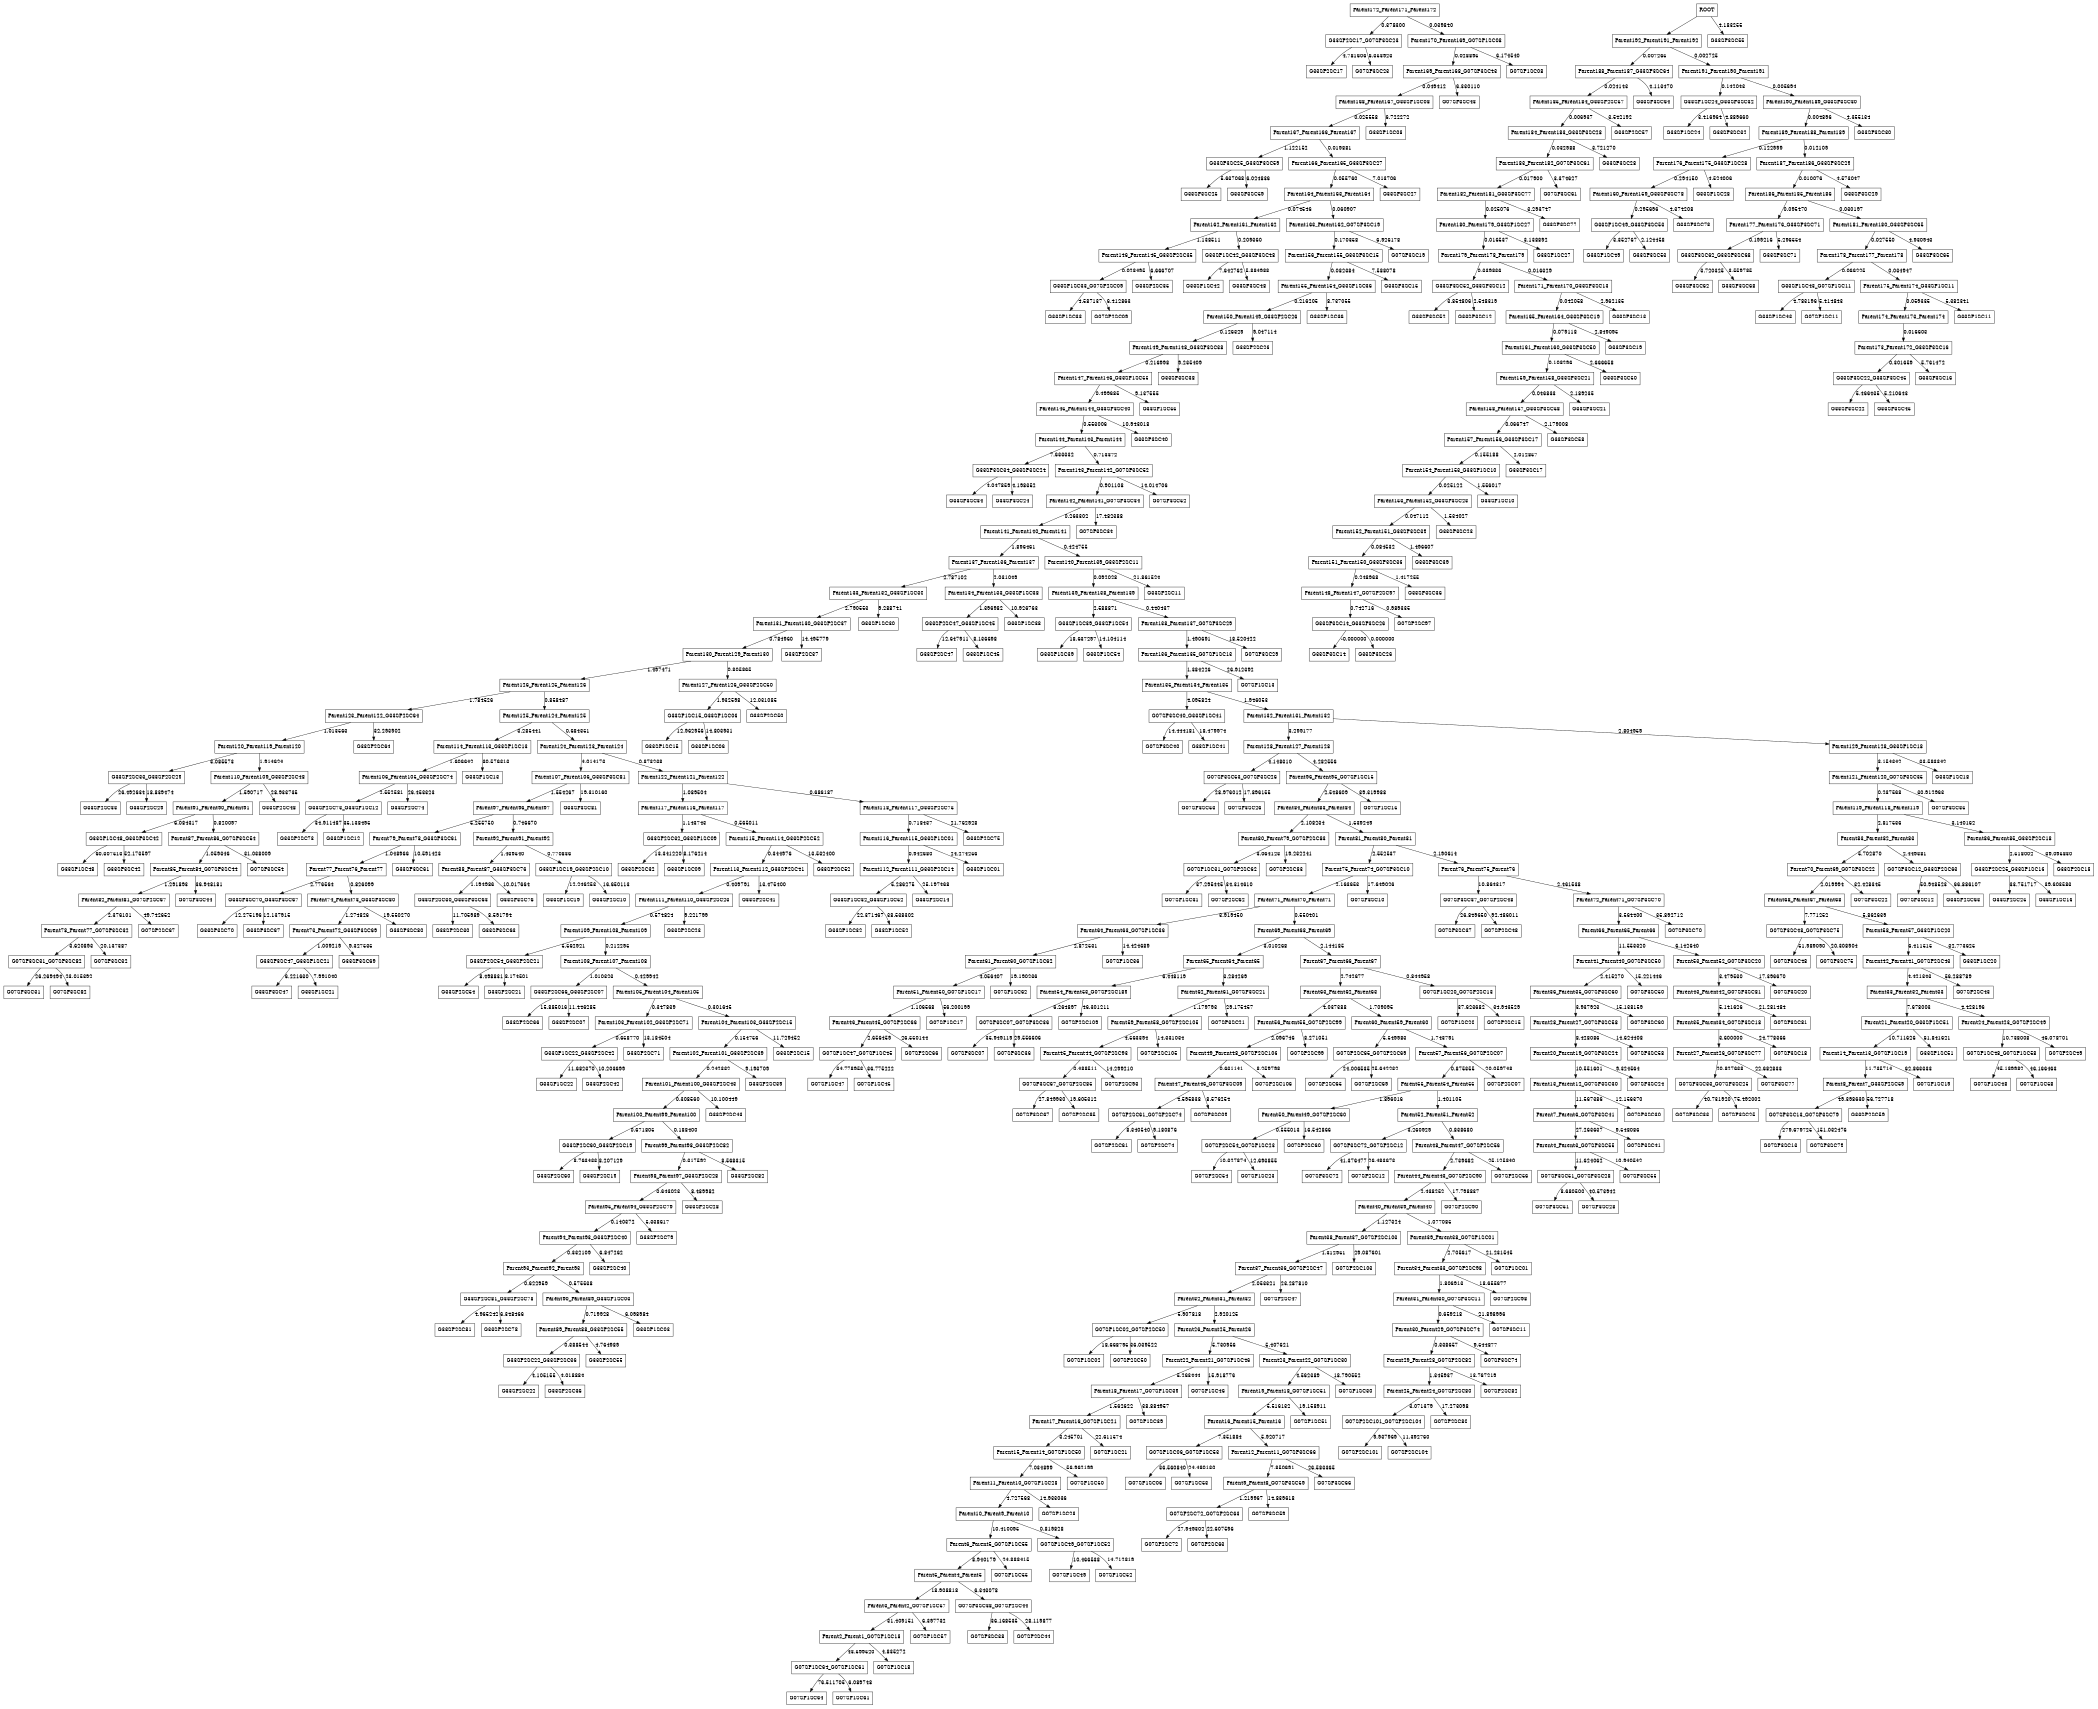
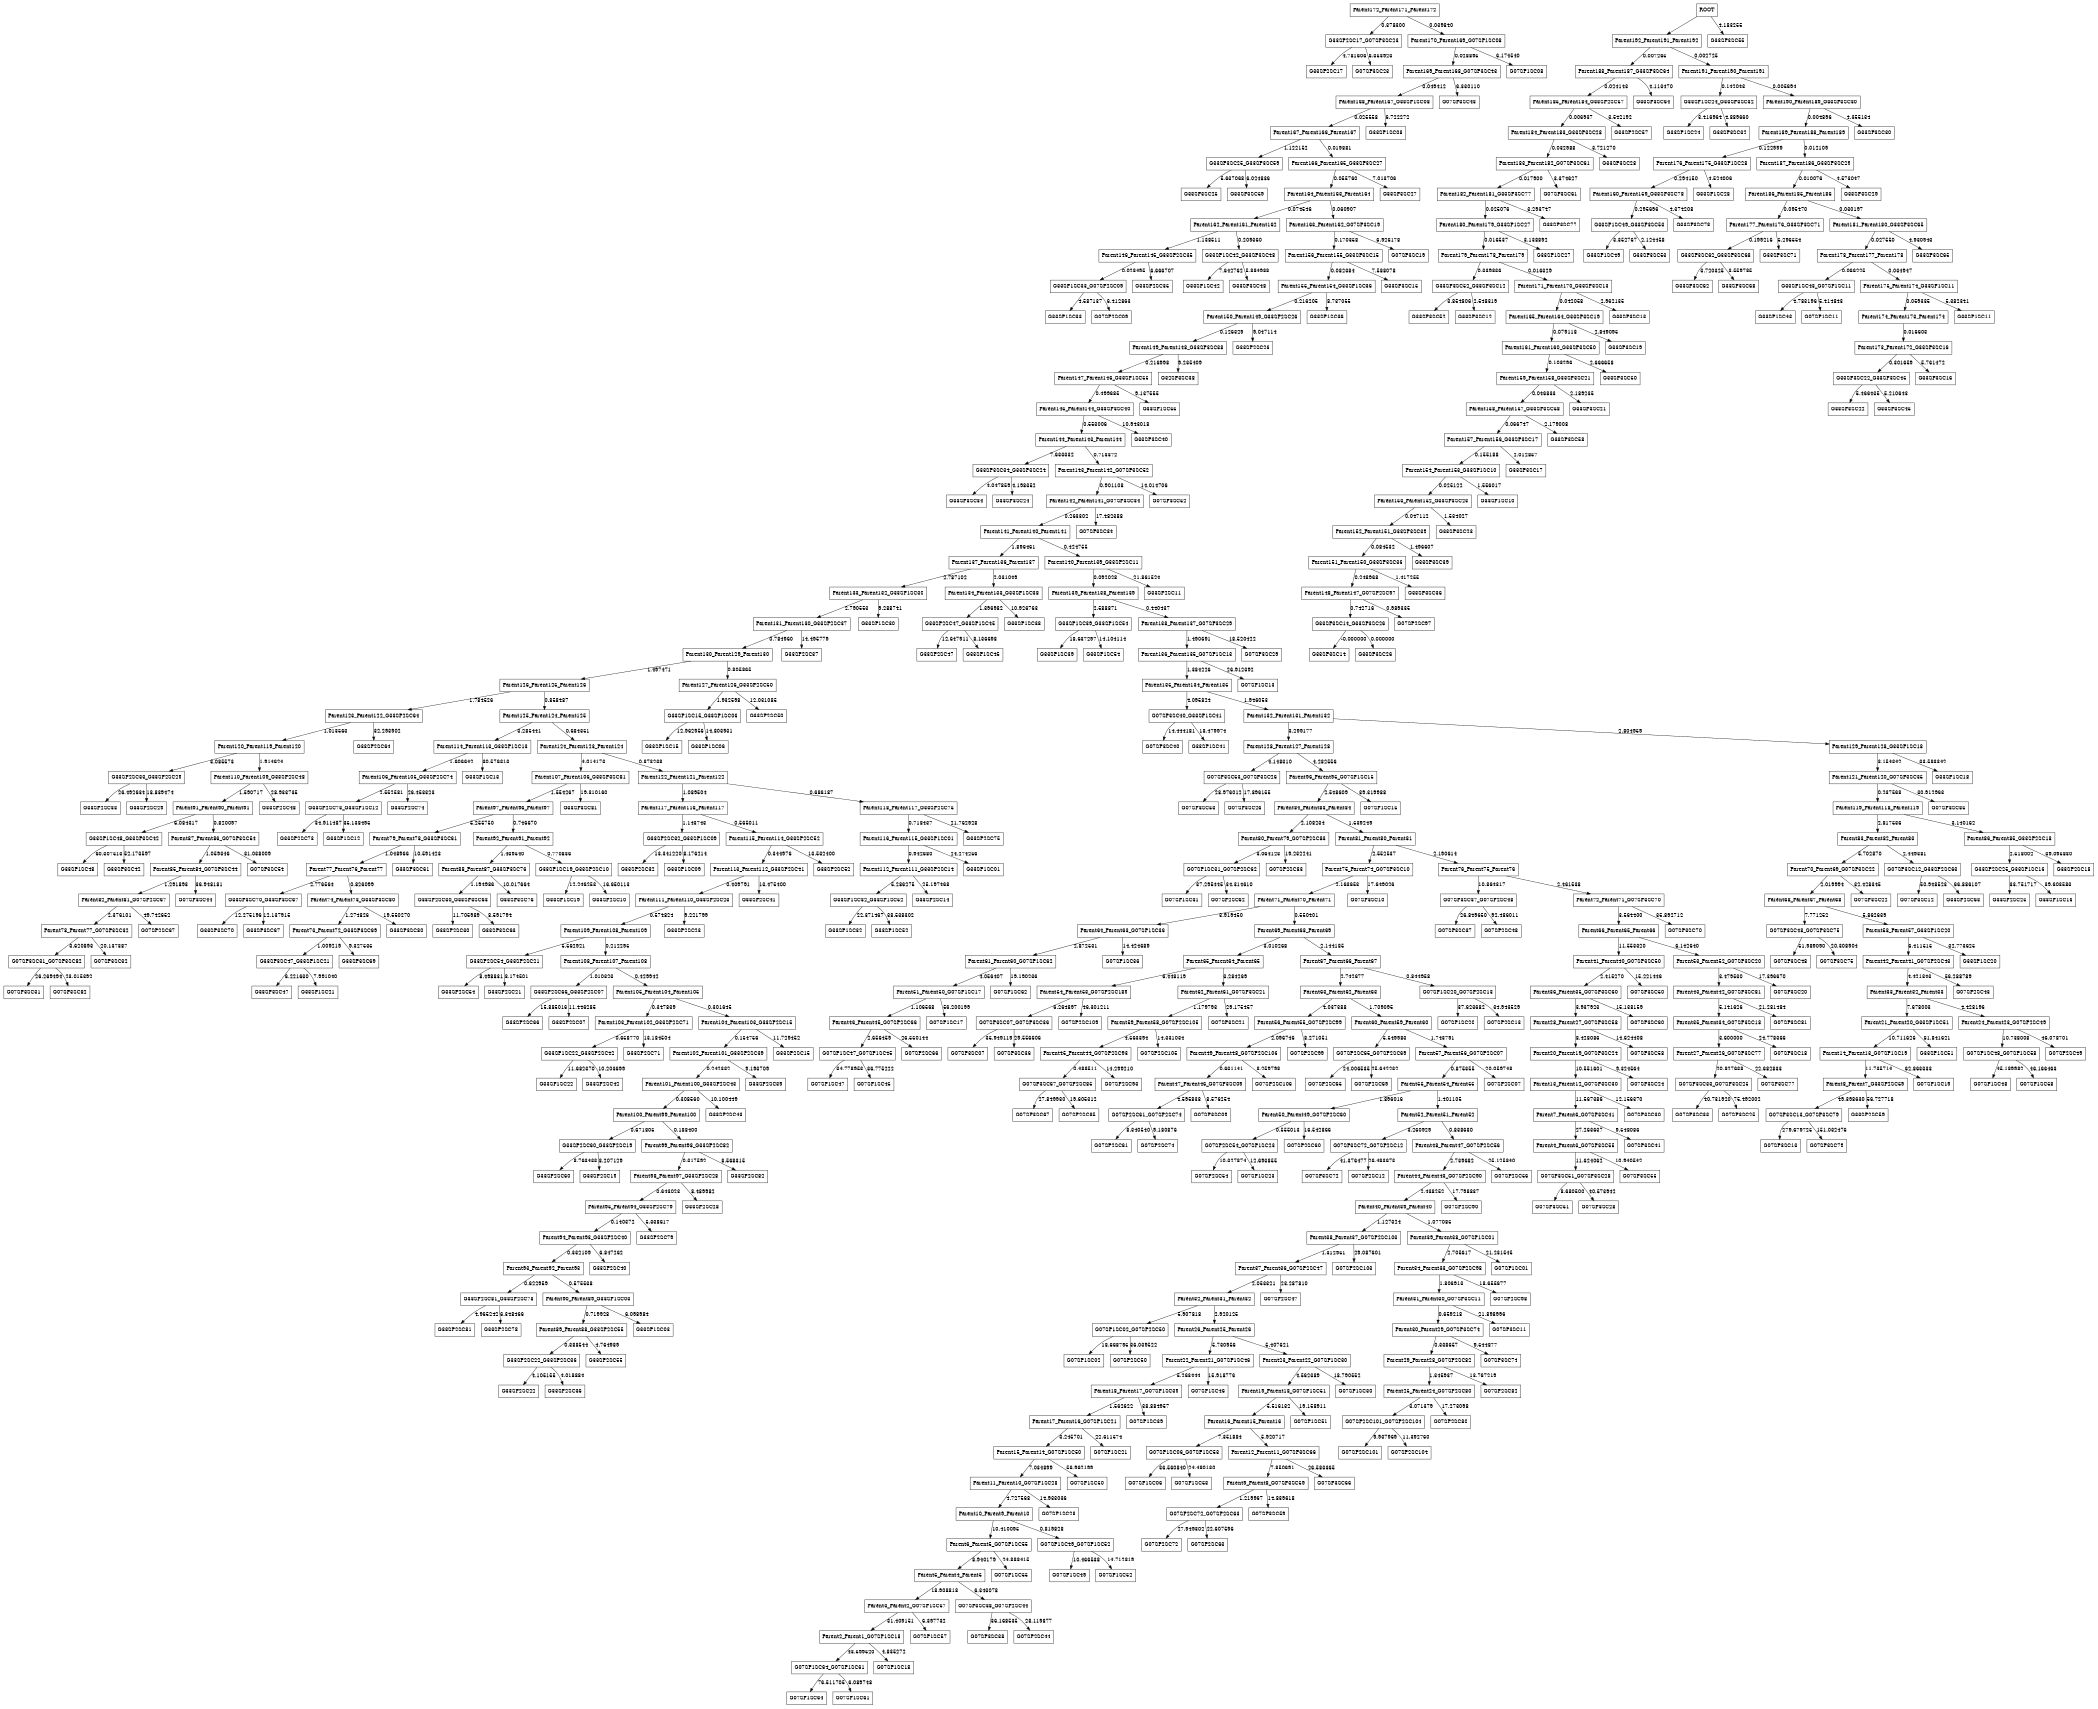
node "G33SP3SC38": label "G33SP3SC38" -> "G32SP3SC38"
node "G07SP2SC15": label "G07SP2SC15" -> "G07SP2SC13"
